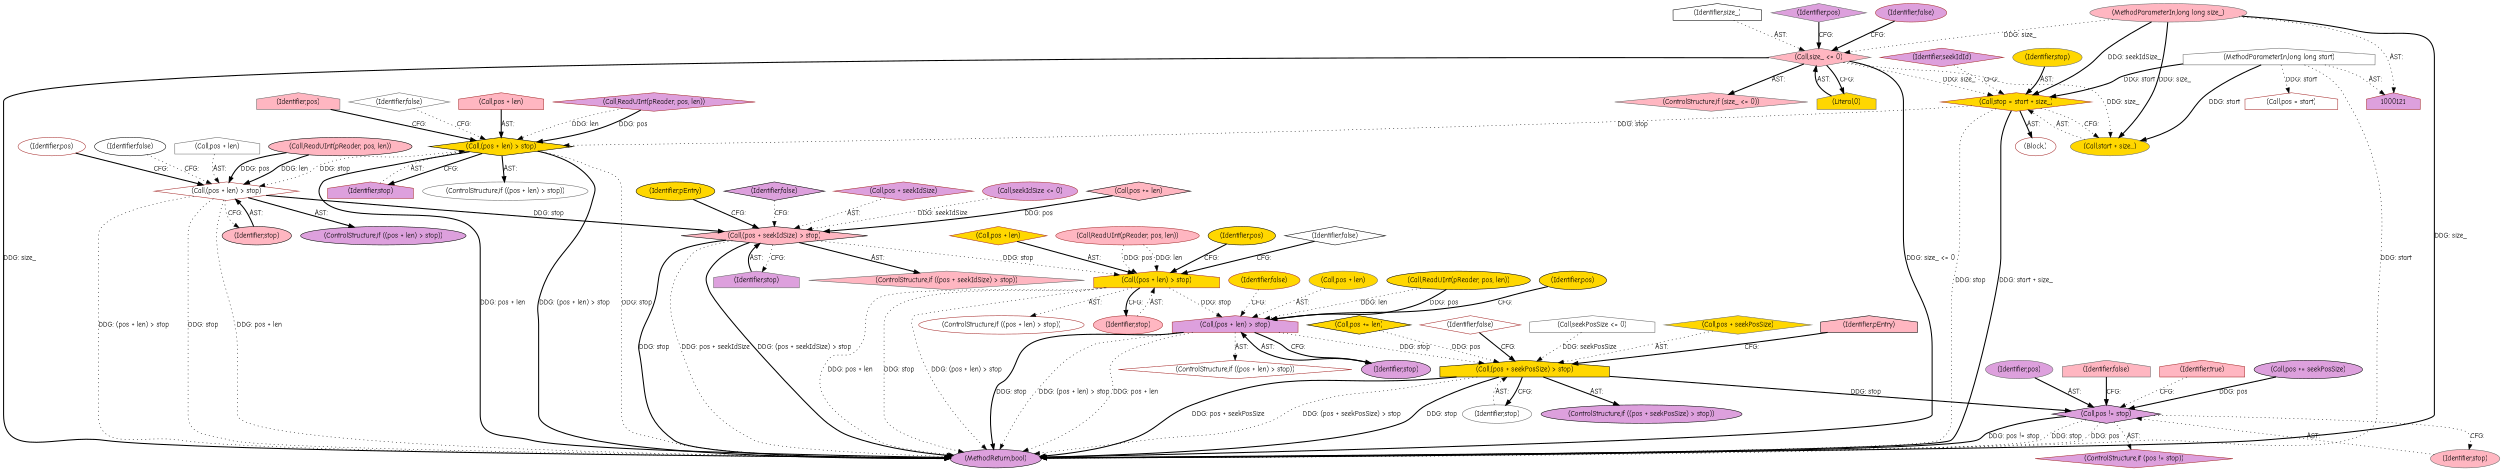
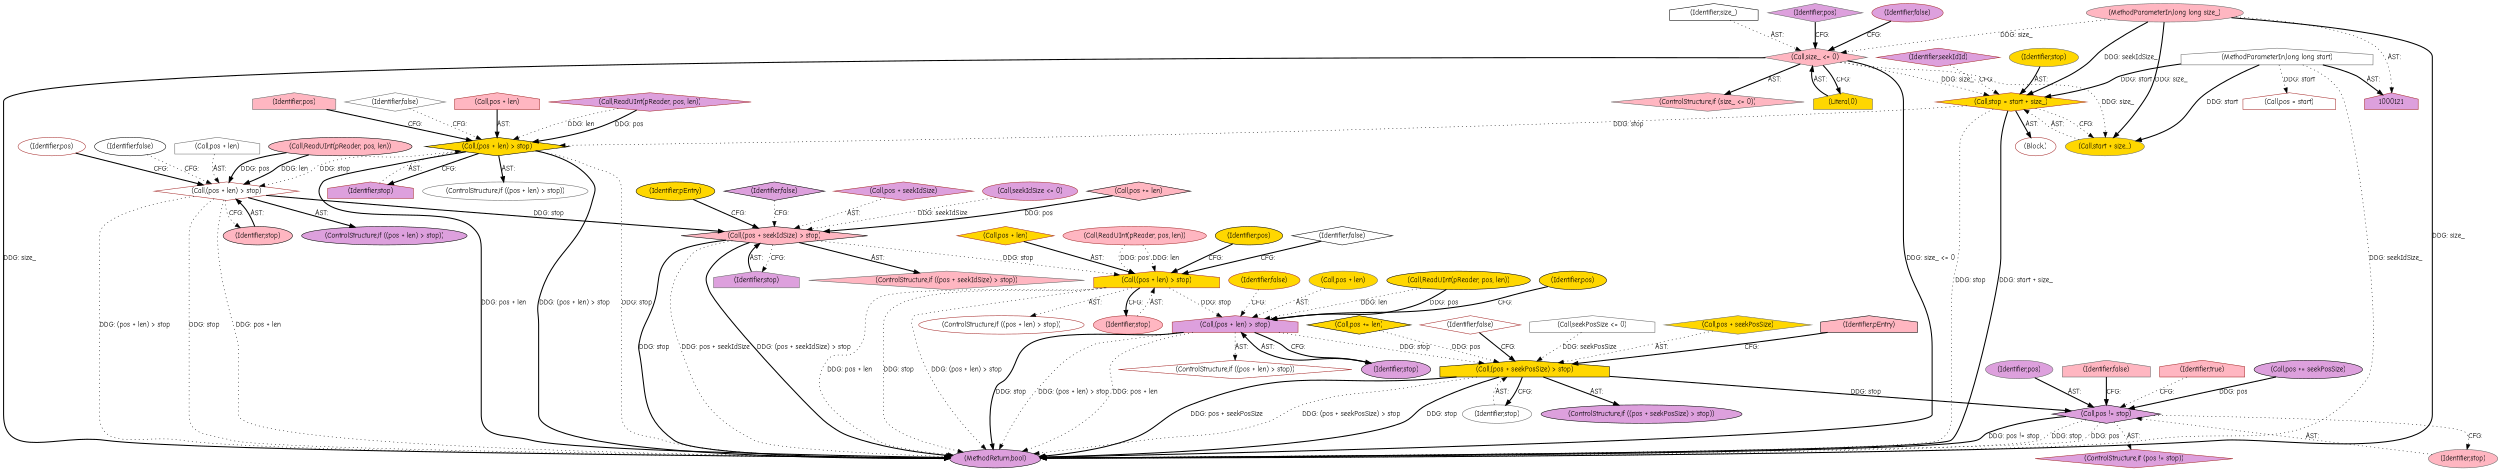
edge "(MethodParameterIn,long long start)" -> "1000121": style dotted -> bold
edge "(MethodParameterIn,long long start)" -> "(MethodReturn,bool)": label "DDG: start" -> "DDG: seekIdSize_"
